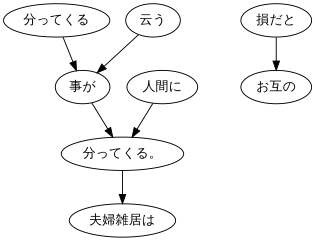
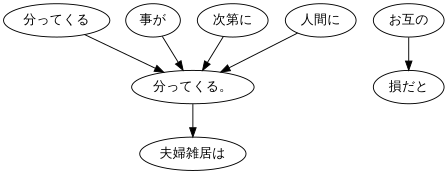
node "云う": removed
node "次第に": added
edge "分ってくる" -> "事が": now "分ってくる" -> "分ってくる。"
edge "損だと" -> "お互の": reversed
